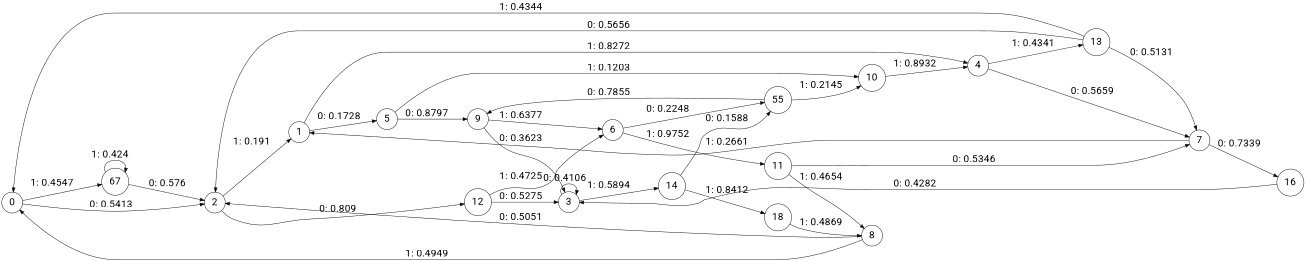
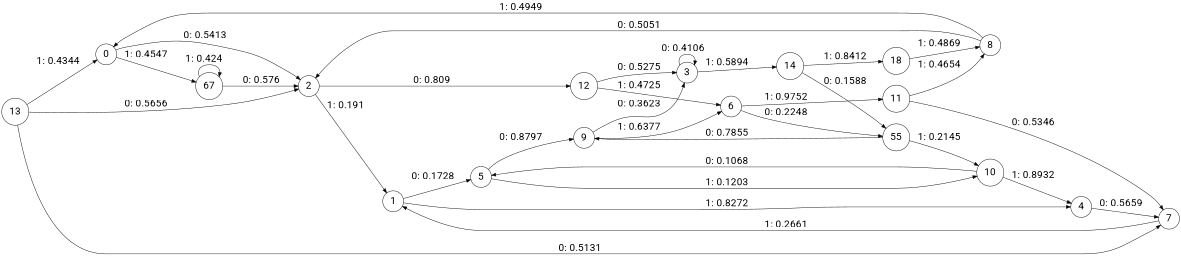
edge "4" -> "13": removed, label "1: 0.4341"
edge "10" -> "5": added, label "0: 0.1068"
node "16": removed
